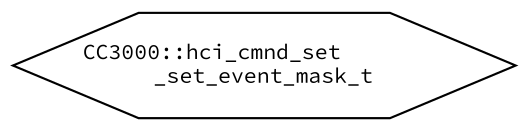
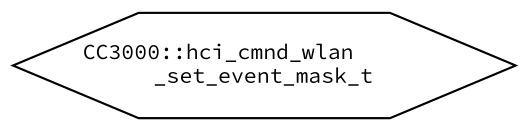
node "CC3000::hci_cmnd_set _set_event_mask_t": label "CC3000::hci_cmnd_set _set_event_mask_t" -> "CC3000::hci_cmnd_wlan _set_event_mask_t"
